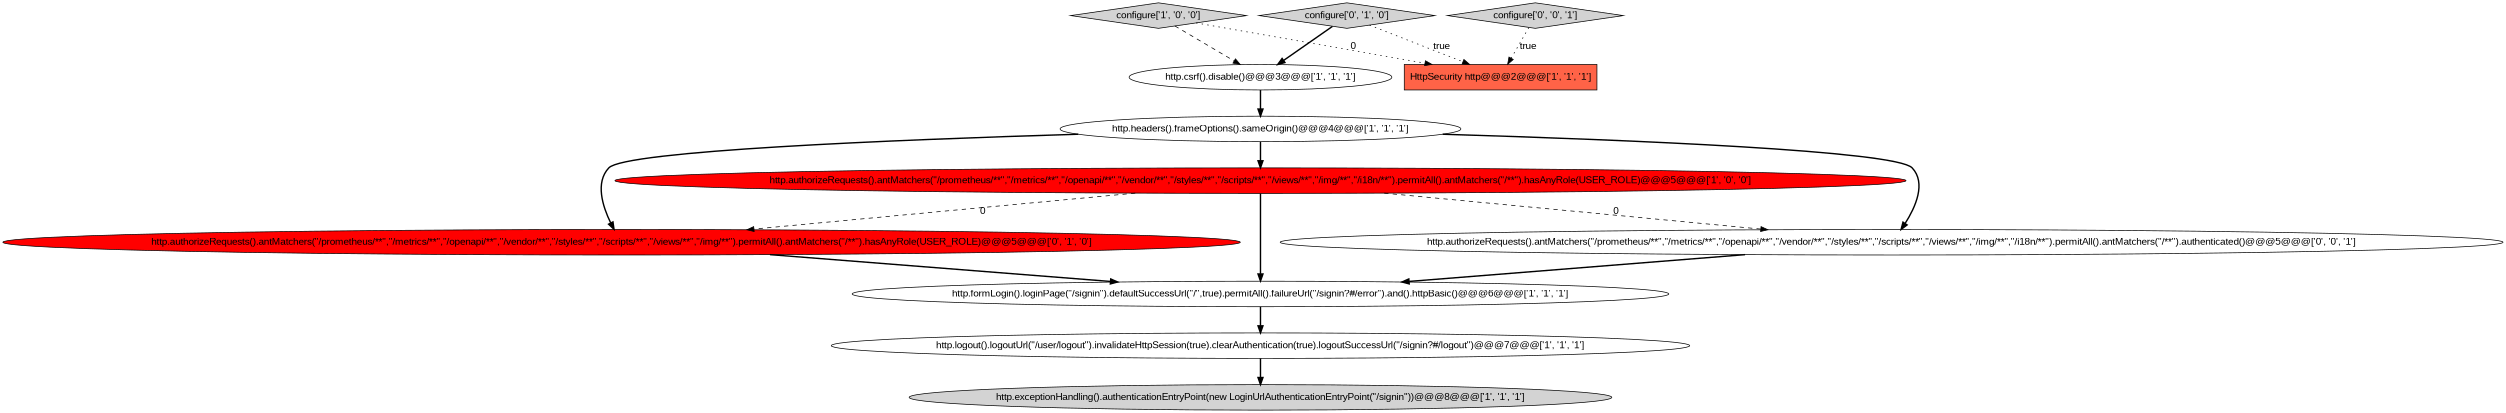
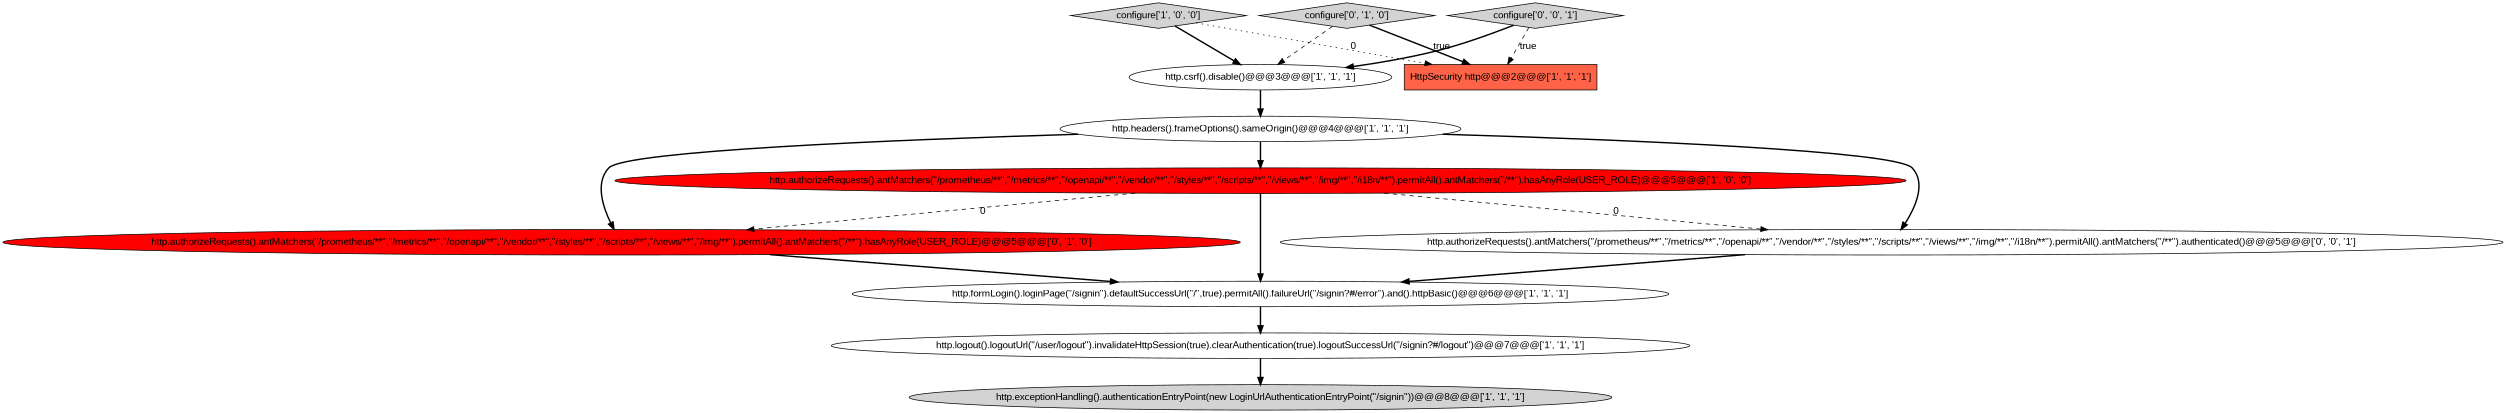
edge "configure['1', '0', '0']" -> "http.csrf().disable()@@@3@@@['1', '1', '1']": style dashed -> bold
edge "configure['0', '1', '0']" -> "HttpSecurity http@@@2@@@['1', '1', '1']": style dotted -> bold
edge "configure['0', '0', '1']" -> "HttpSecurity http@@@2@@@['1', '1', '1']": style dotted -> dashed
edge "configure['0', '1', '0']" -> "http.csrf().disable()@@@3@@@['1', '1', '1']": style bold -> dashed
edge "configure['0', '0', '1']" -> "http.csrf().disable()@@@3@@@['1', '1', '1']": added
